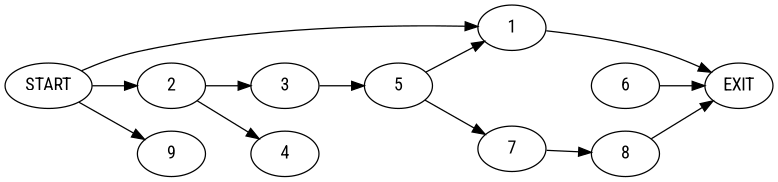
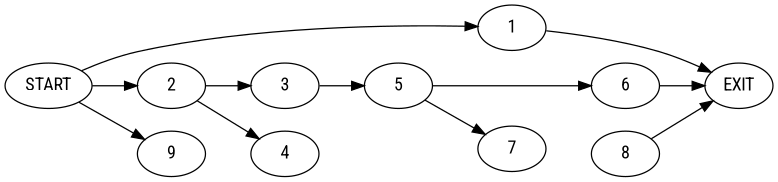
edge "5" -> "1": now "5" -> "6"
edge "7" -> "8": removed
